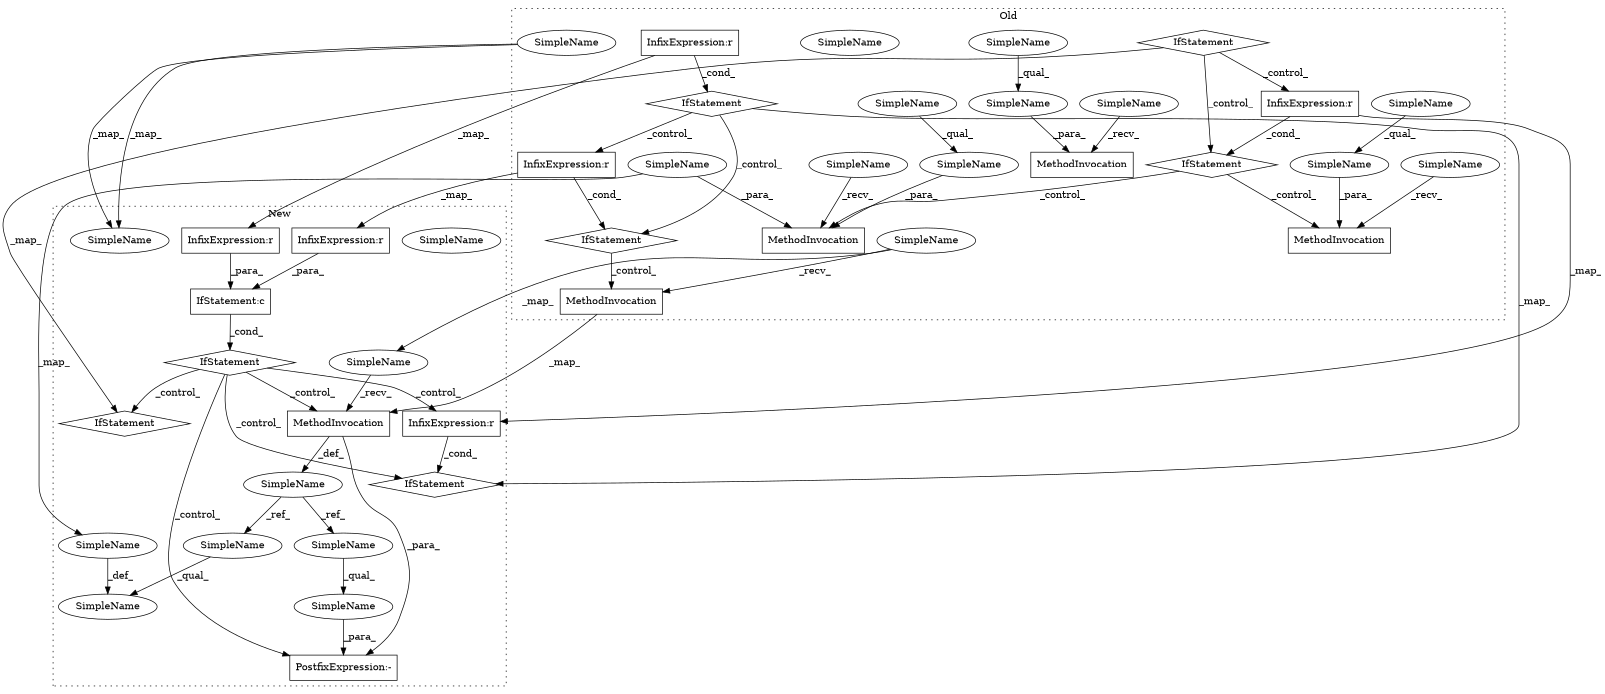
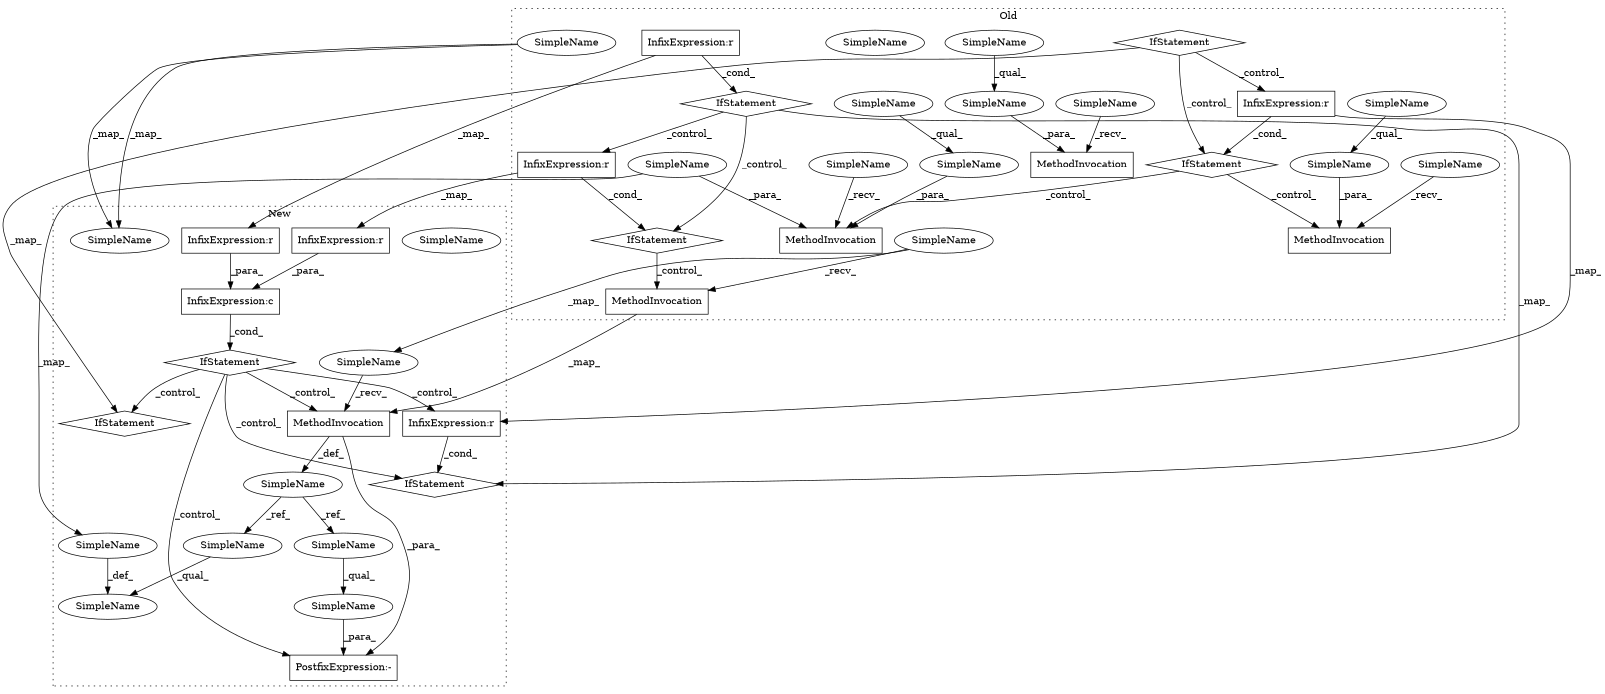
node "IfStatement:c": label "IfStatement:c" -> "InfixExpression:c"
